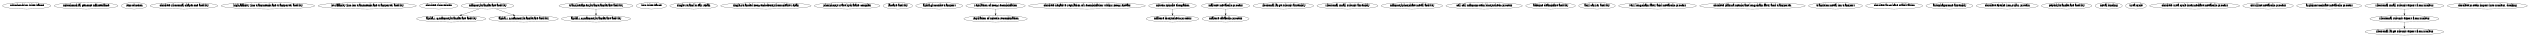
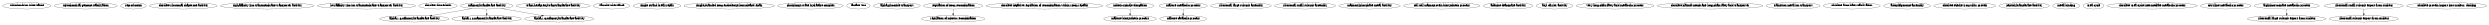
node "mitochondrial genome maintenance": label "mitochondrial genome maintenance" -> "mitochondrial genome stabilization"
node "into inheritance": label "into inheritance" -> "vacuole inheritance"
node "lactase activity": label "lactase activity" -> "lactase zinc"
edge "trans-hexaprenyltranstransferase activity" -> "alpha-1,3-mannosyltransferase activity": now "mannosyltransferase activity" -> "alpha-1,3-mannosyltransferase activity"
edge "ribosomal subunit export from nucleus" -> "ribosomal large subunit export from nucleus": now "argininosuccinate metabolic process" -> "ribosomal large subunit export from nucleus"
